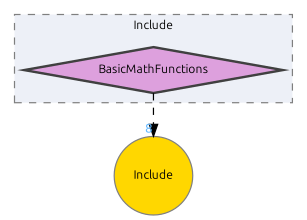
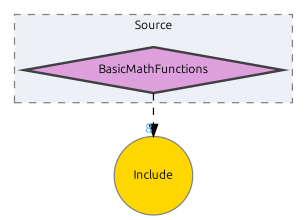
cluster "Include": label "Include" -> "Source"
